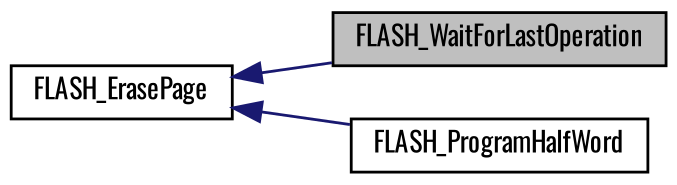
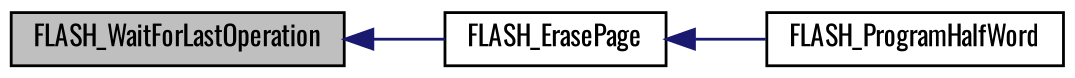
edge "FLASH_WaitForLastOperation" -> "FLASH_ErasePage": reversed
